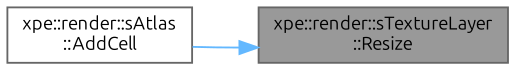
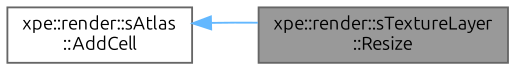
edge "xpe::render::sAtlas ::AddCell" -> "xpe::render::sTextureLayer ::Resize": reversed
